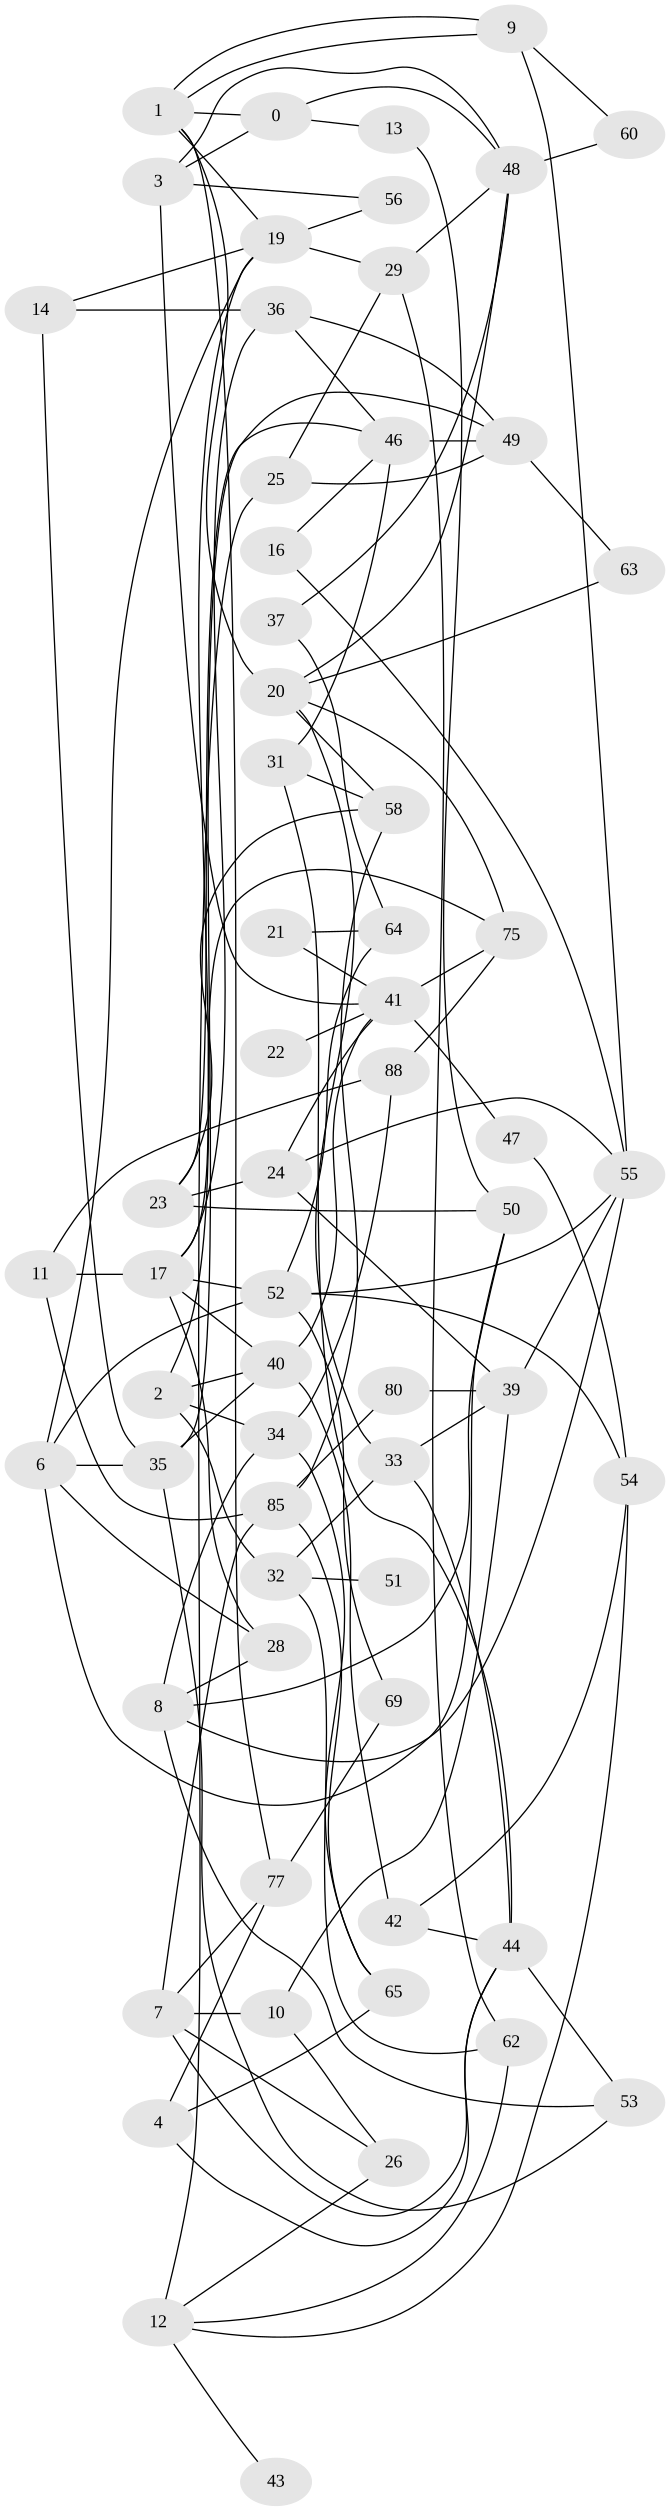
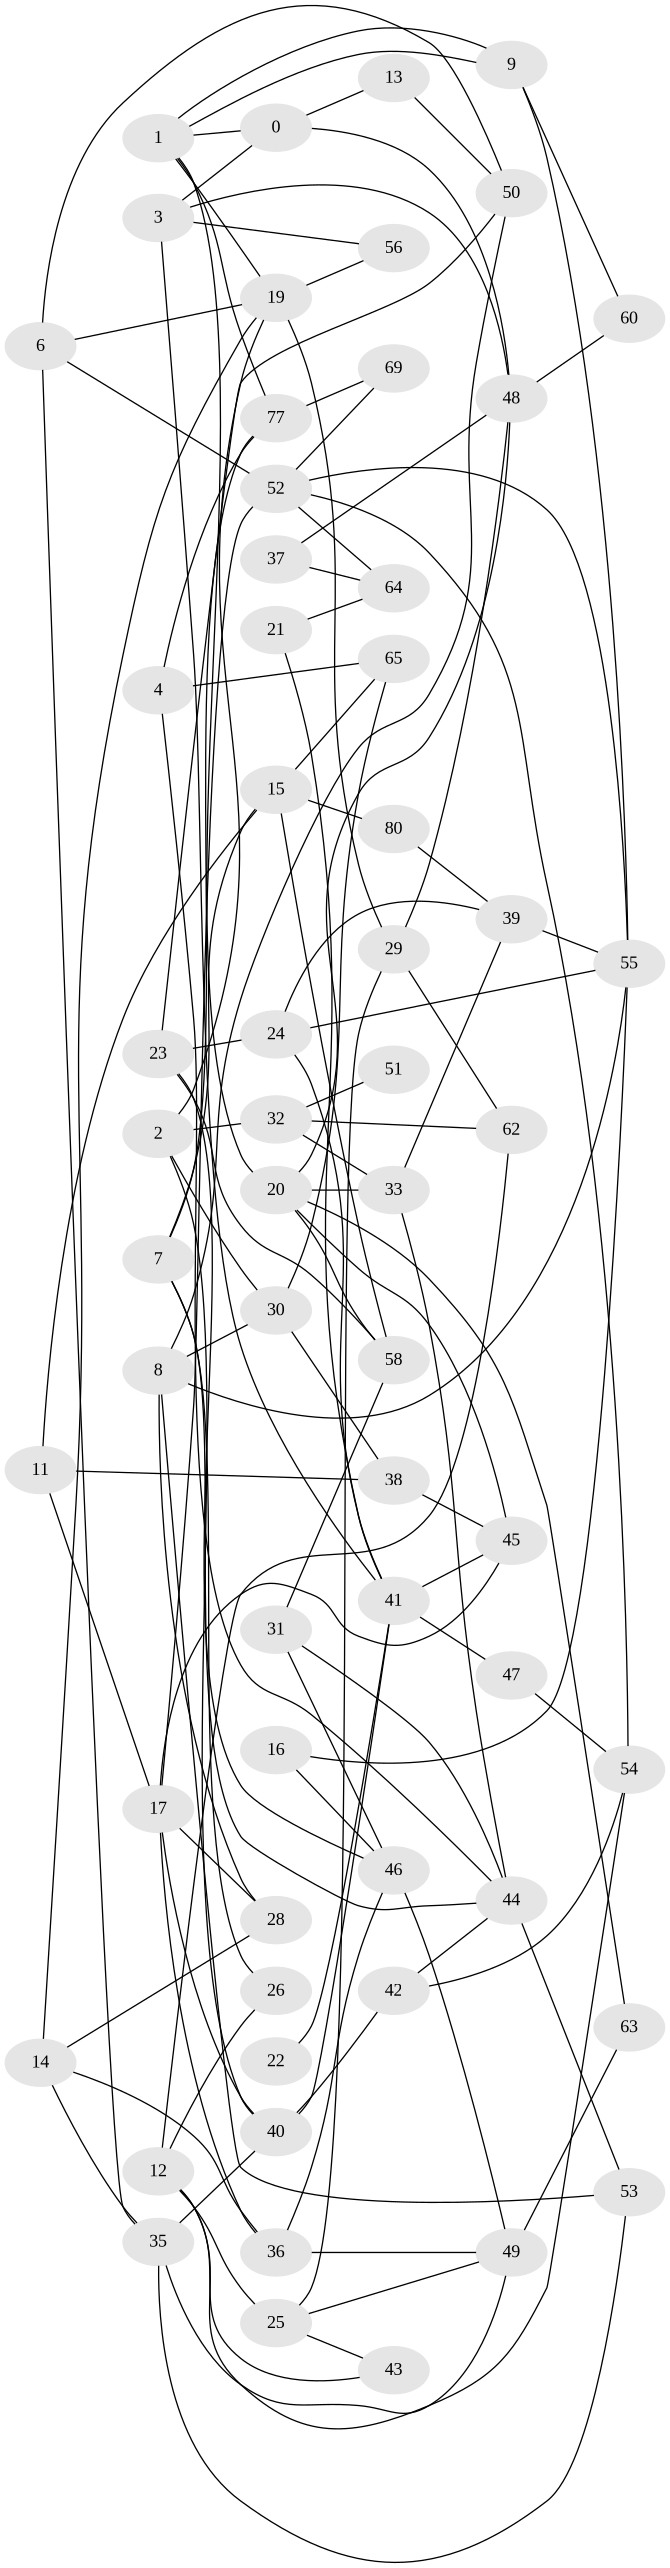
node "75": label "75" -> "45"
node "88": label "88" -> "38"
node "34": label "34" -> "30"
node "85": label "85" -> "15"
edge "6" -- "28": now "14" -- "28"
node "10": removed
edge "25" -- "43": added
